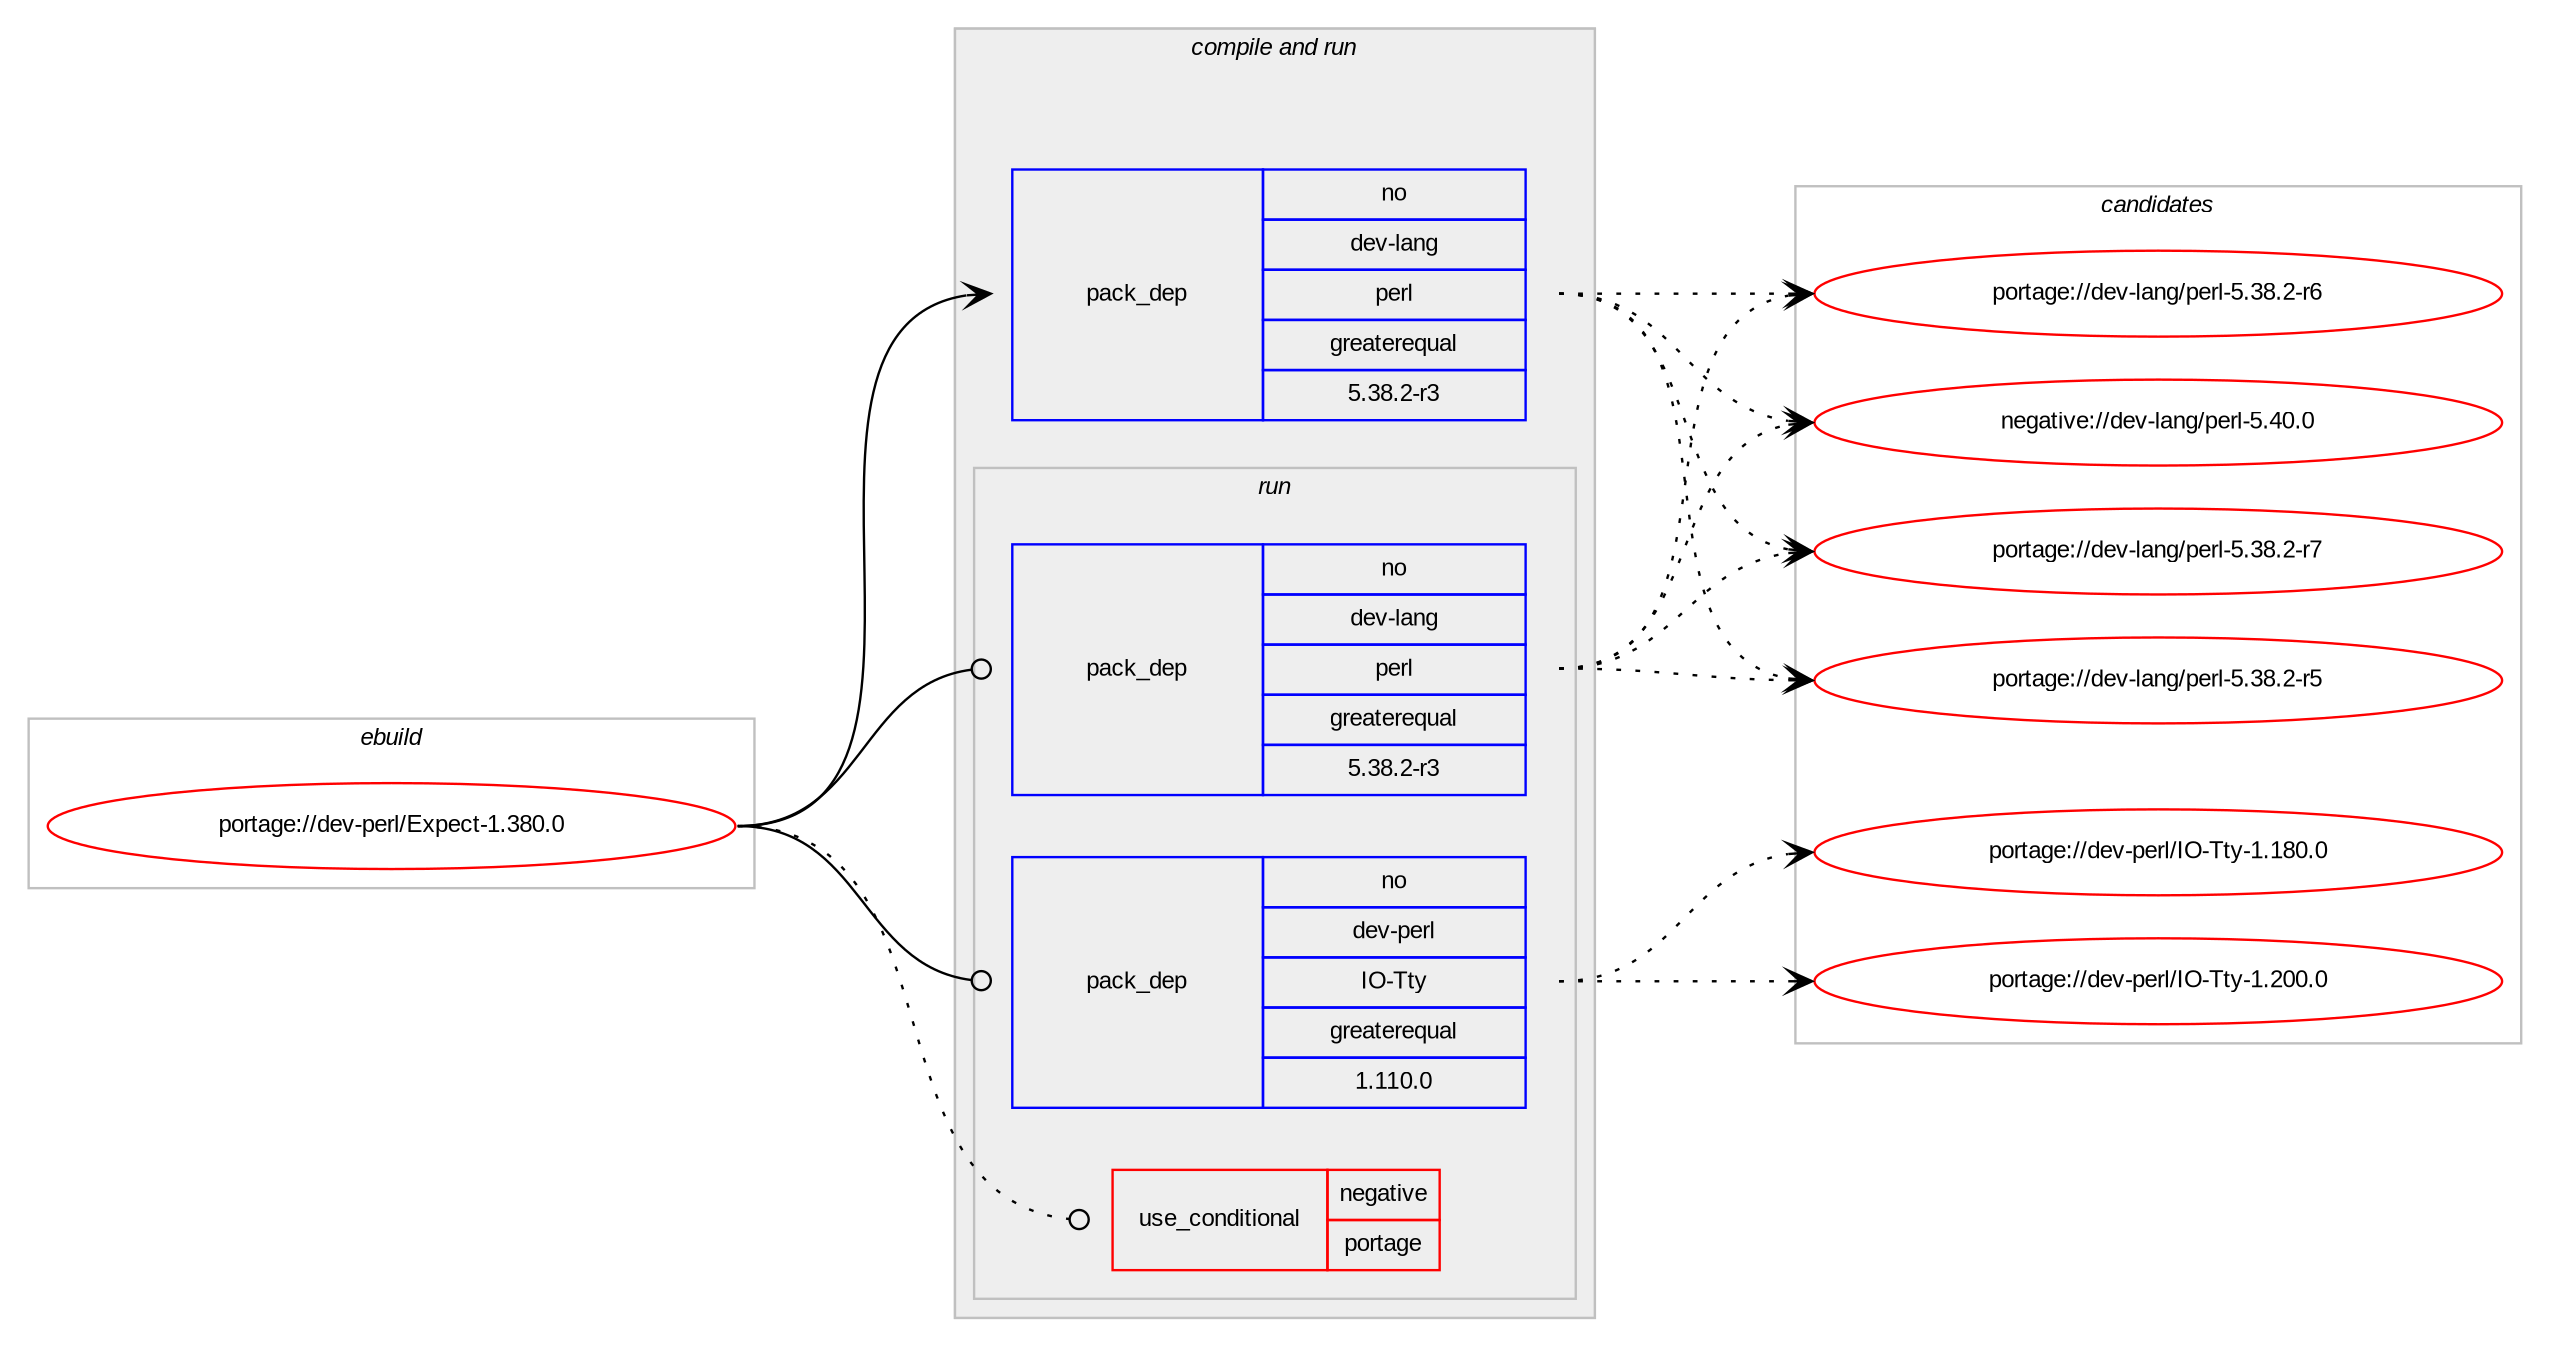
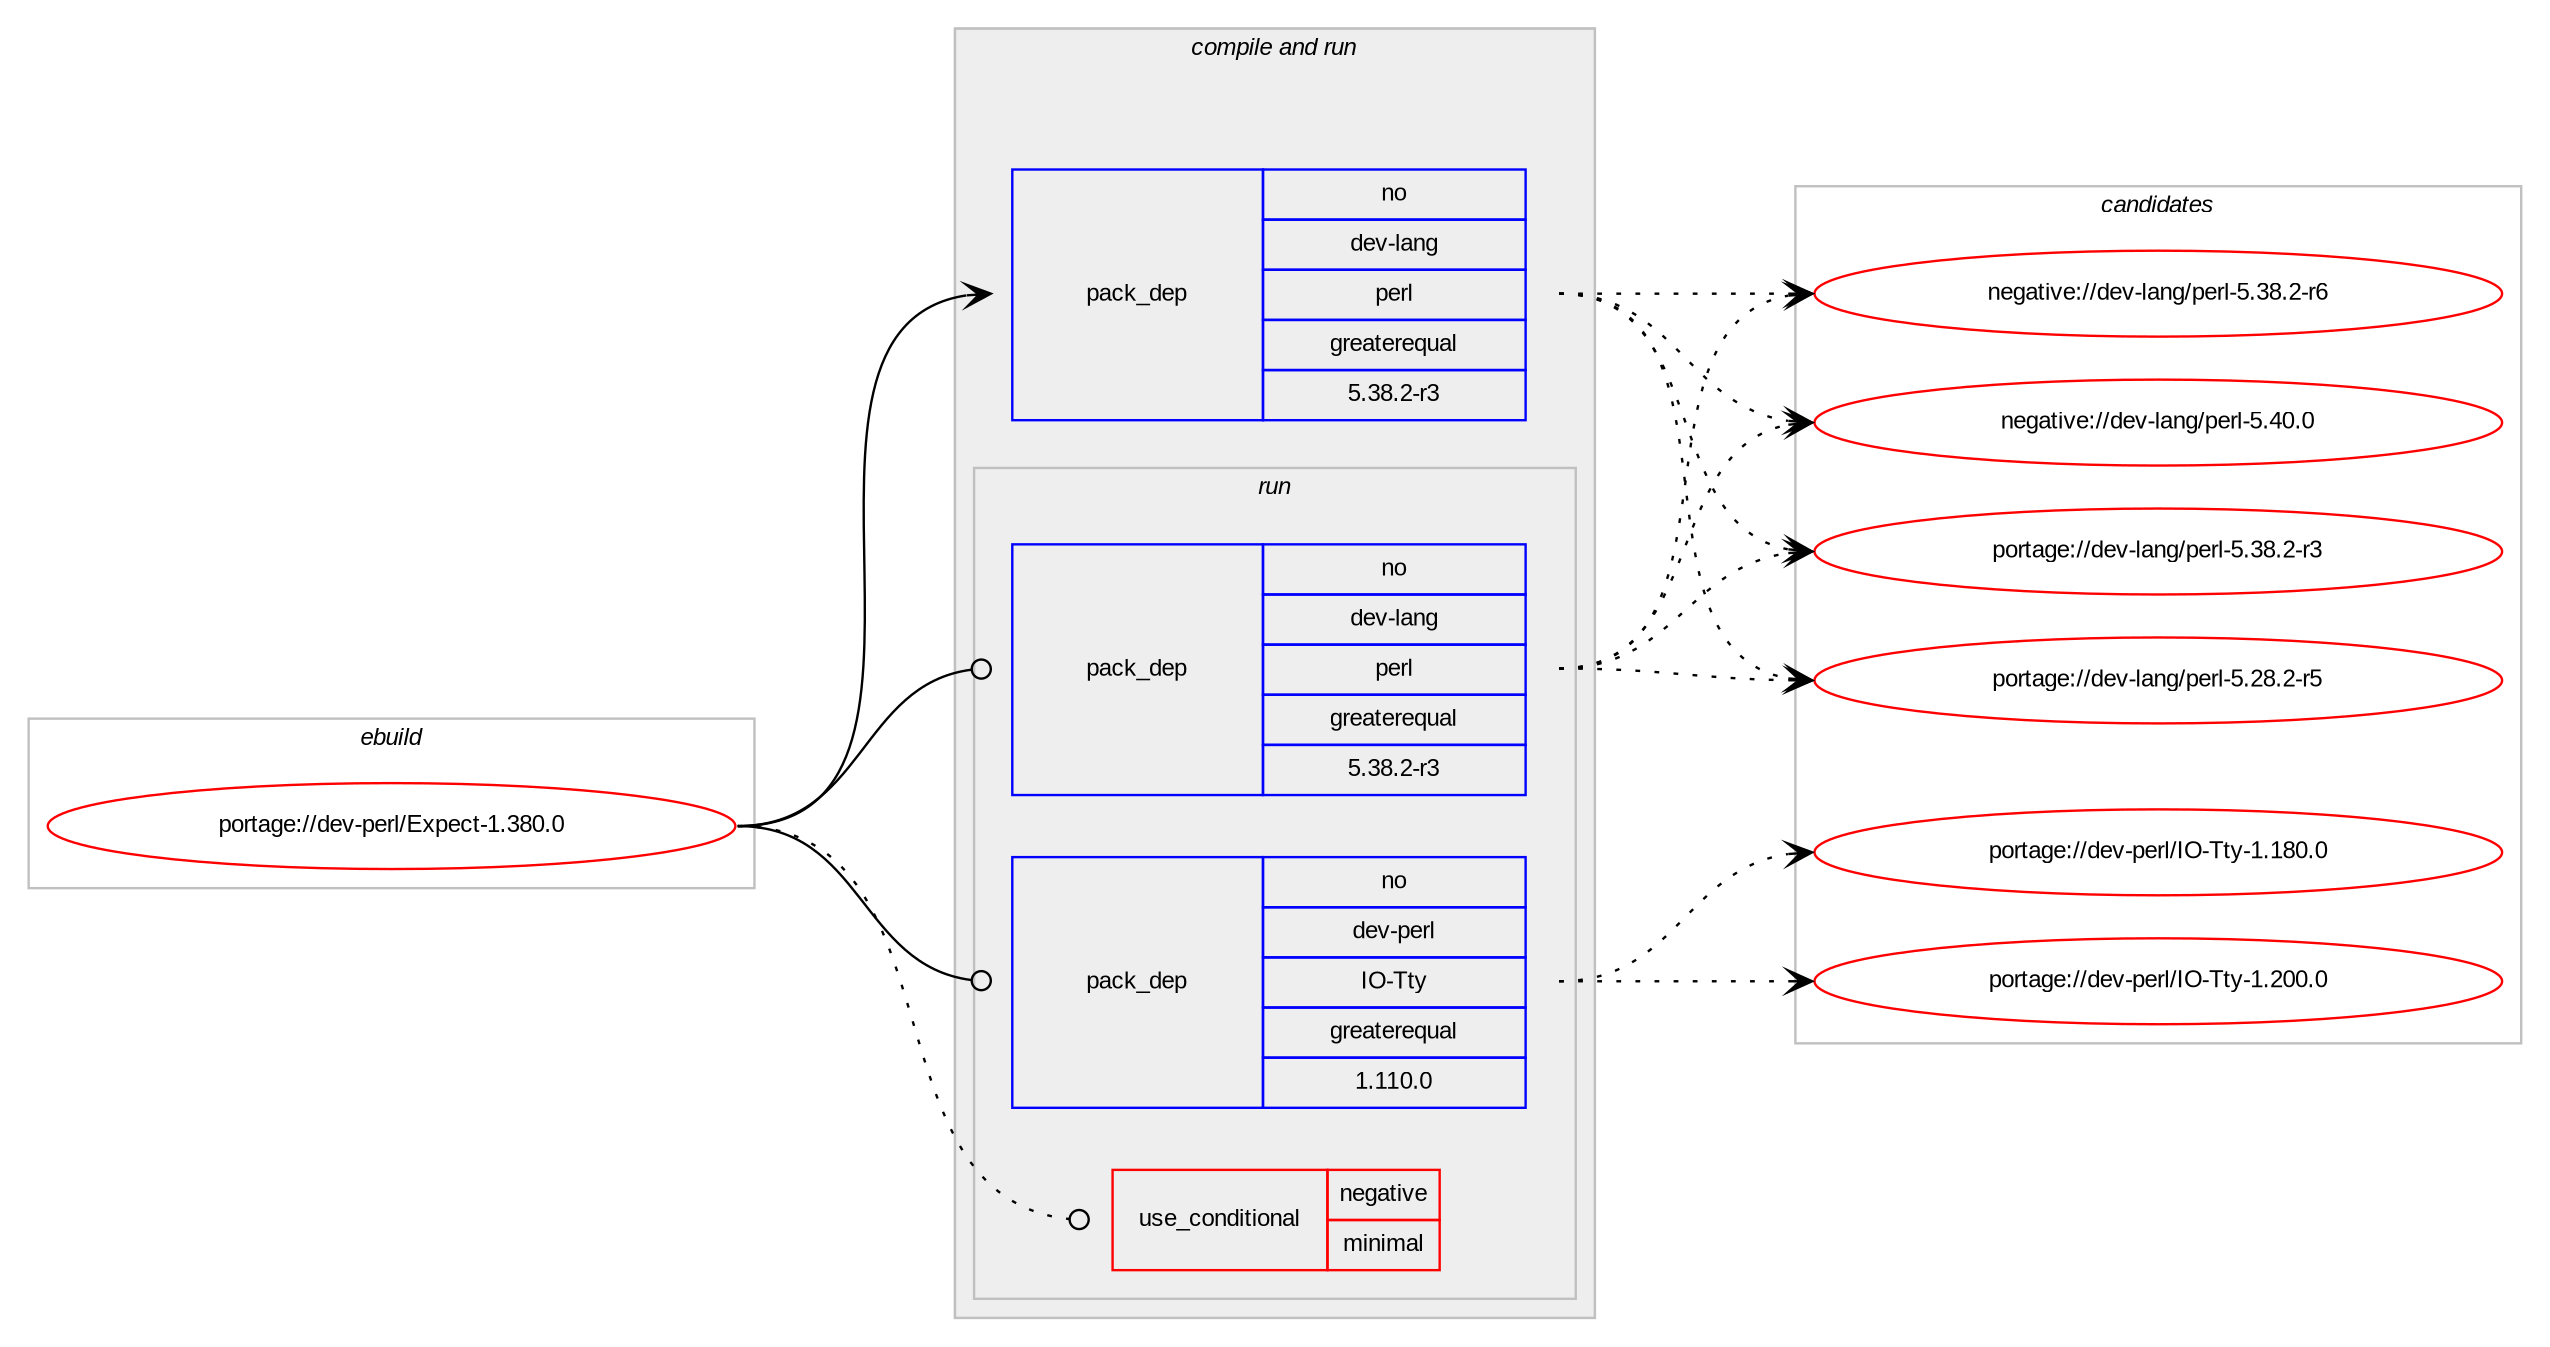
node "portage://dev-lang/perl-5.38.2-r6": label "portage://dev-lang/perl-5.38.2-r6" -> "negative://dev-lang/perl-5.38.2-r6"
node "portage://dev-lang/perl-5.38.2-r7": label "portage://dev-lang/perl-5.38.2-r7" -> "portage://dev-lang/perl-5.38.2-r3"
node "portage://dev-lang/perl-5.38.2-r5": label "portage://dev-lang/perl-5.38.2-r5" -> "portage://dev-lang/perl-5.28.2-r5"
node "use_conditional": text "portage" -> "minimal"
